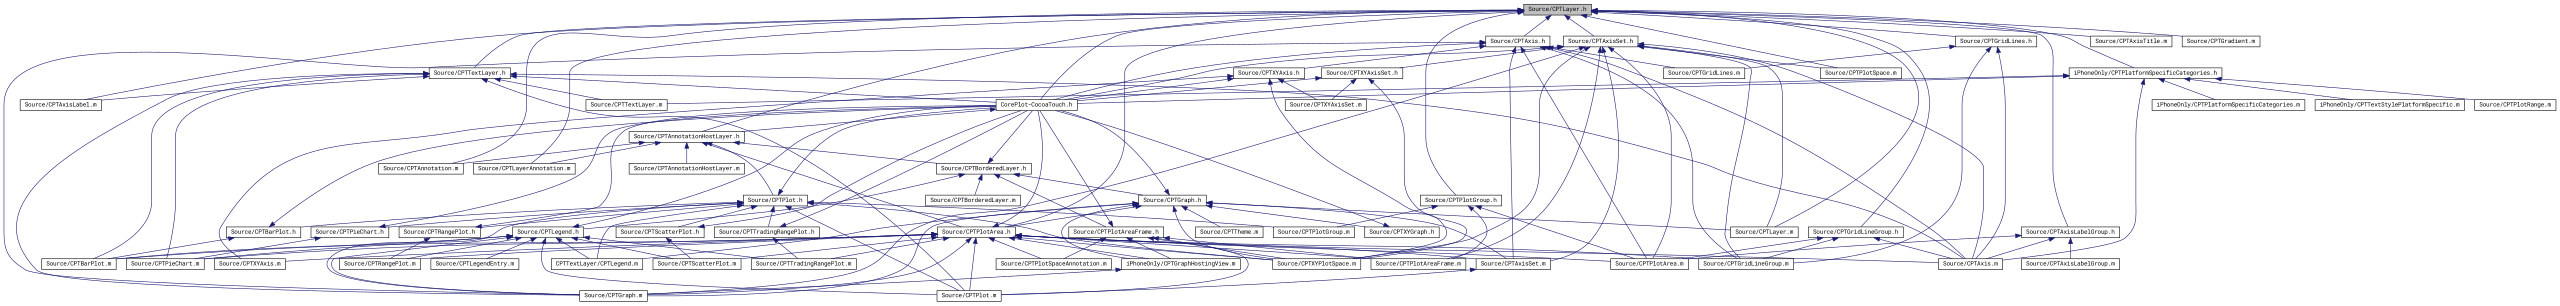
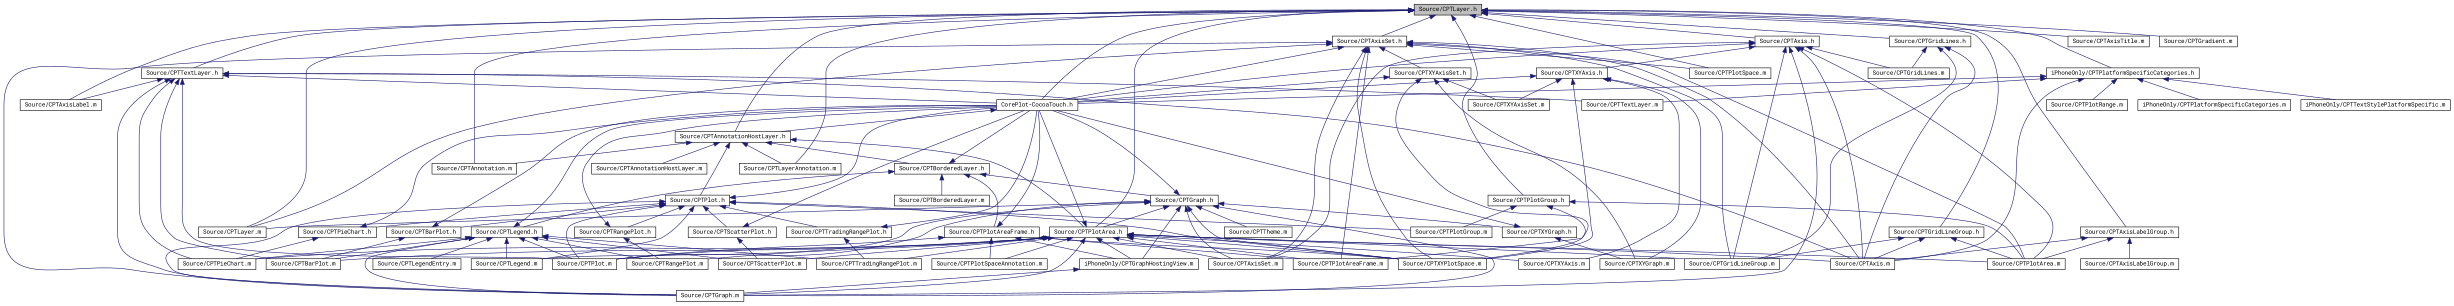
node "CPTTextLayer/CPTLegend.m": label "CPTTextLayer/CPTLegend.m" -> "Source/CPTLegend.m"
node "Source/CPTXYGraph.m": added
edge "Source/CPTPlot.m" -> "Source/CPTAxisSet.m": now "Source/CPTPlot.m" -> "Source/CPTGraph.h"
